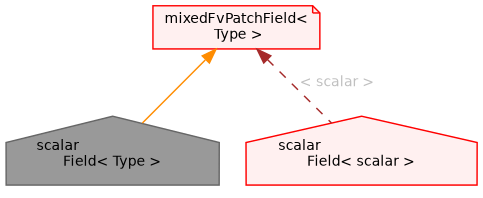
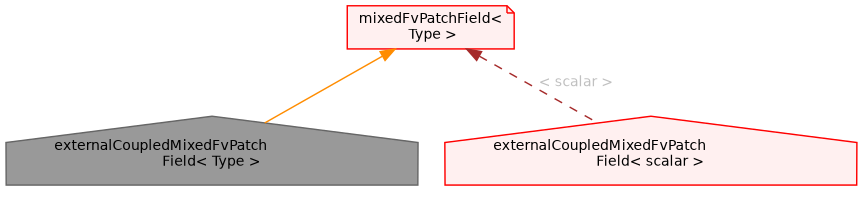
node "scalar Field< Type >": label "scalar Field< Type >" -> "externalCoupledMixedFvPatch Field< Type >"
node "scalar Field< scalar >": label "scalar Field< scalar >" -> "externalCoupledMixedFvPatch Field< scalar >"
